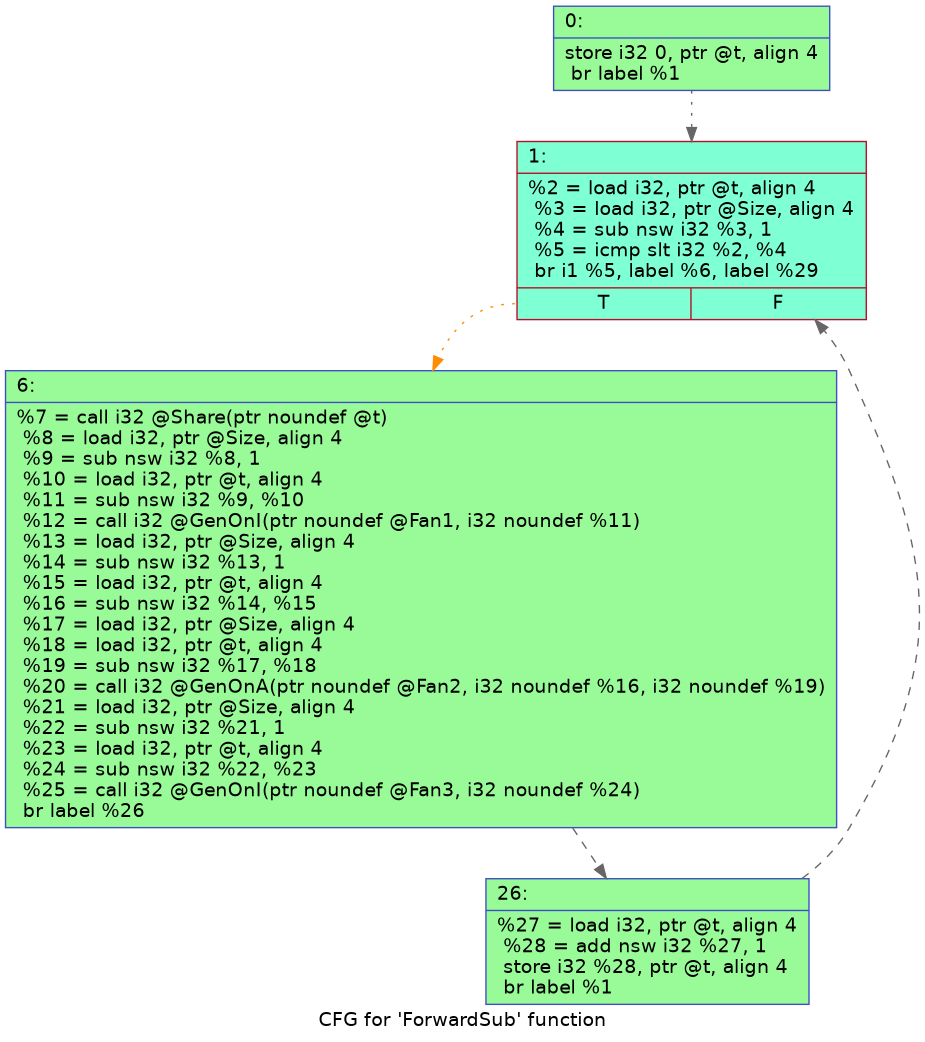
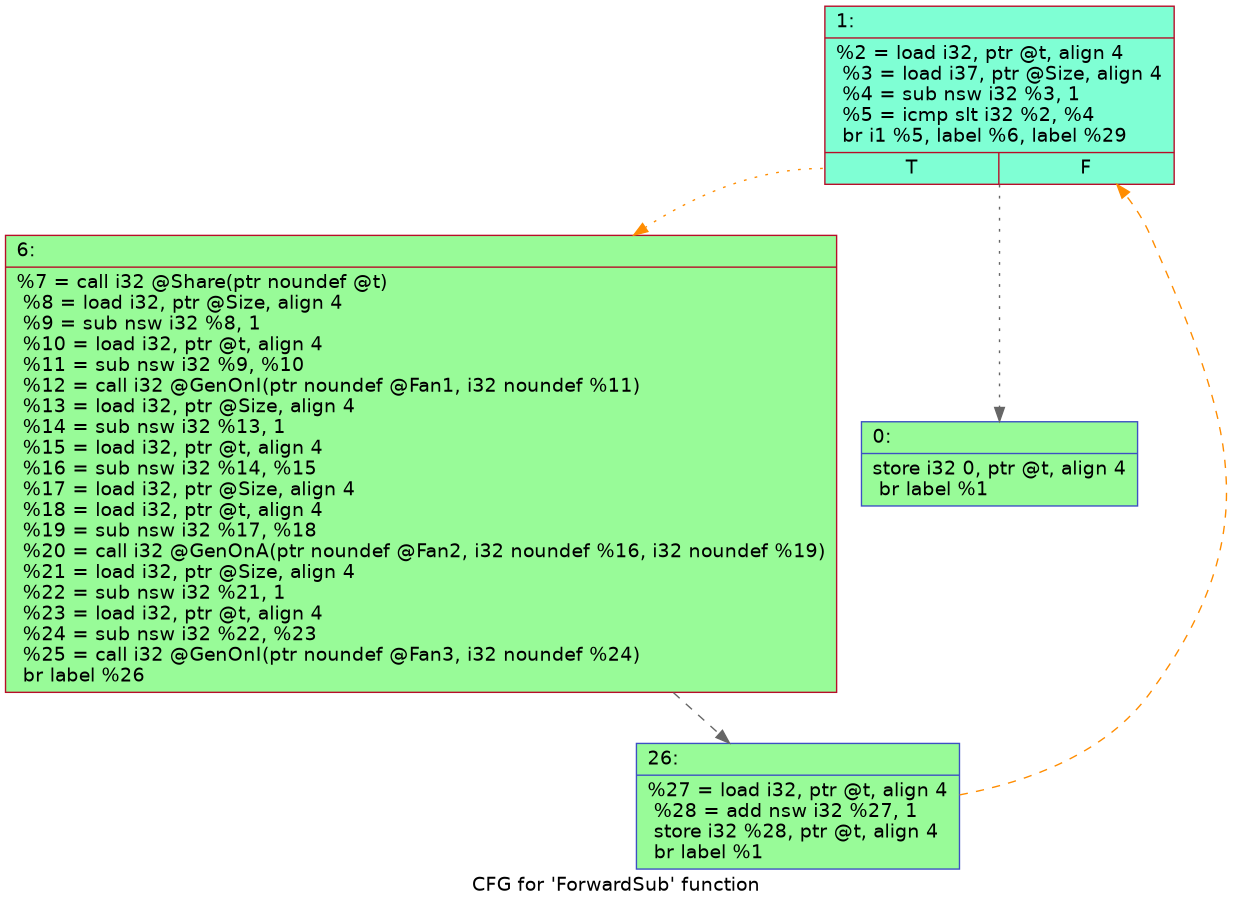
edge "0:" -> "1:": reversed
node "1:": text "%3 = load i32, ptr @Size, align 4" -> "%3 = load i37, ptr @Size, align 4"
node "6:": color #3d50c3ff -> #b70d28ff
edge "26:" -> "1:": color gray40 -> darkorange
